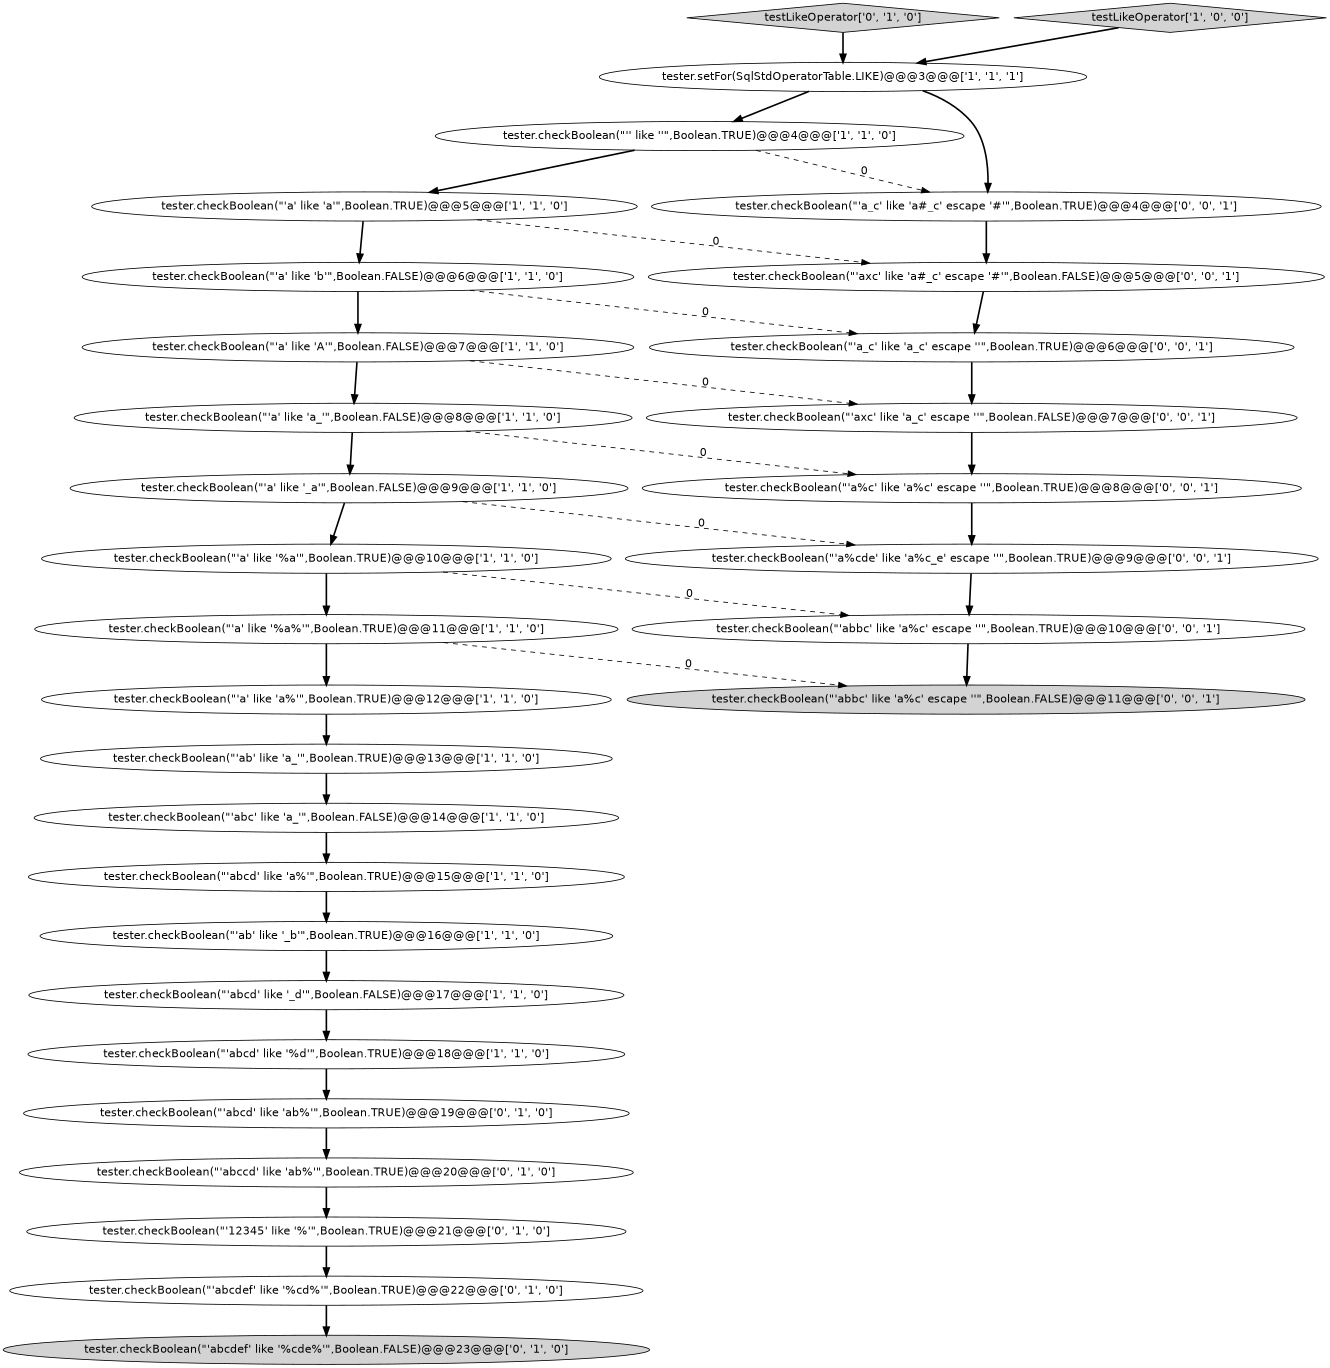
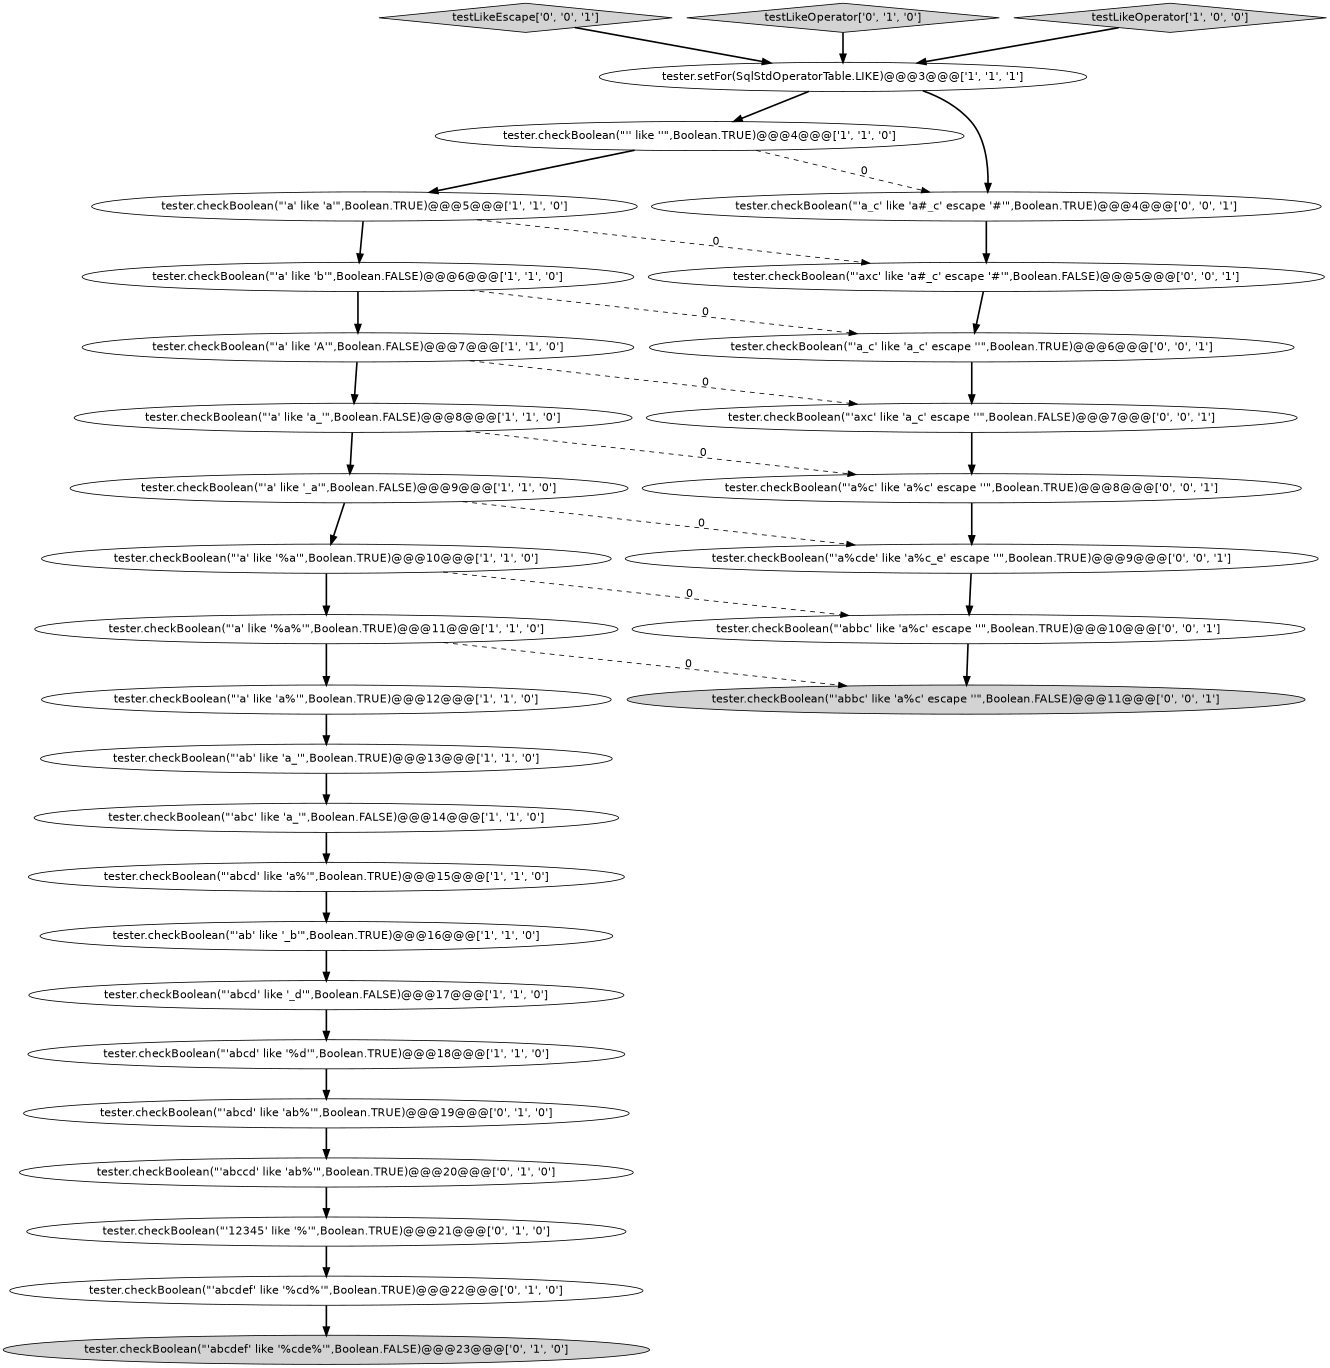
node "testLikeEscape['0', '0', '1']": added
